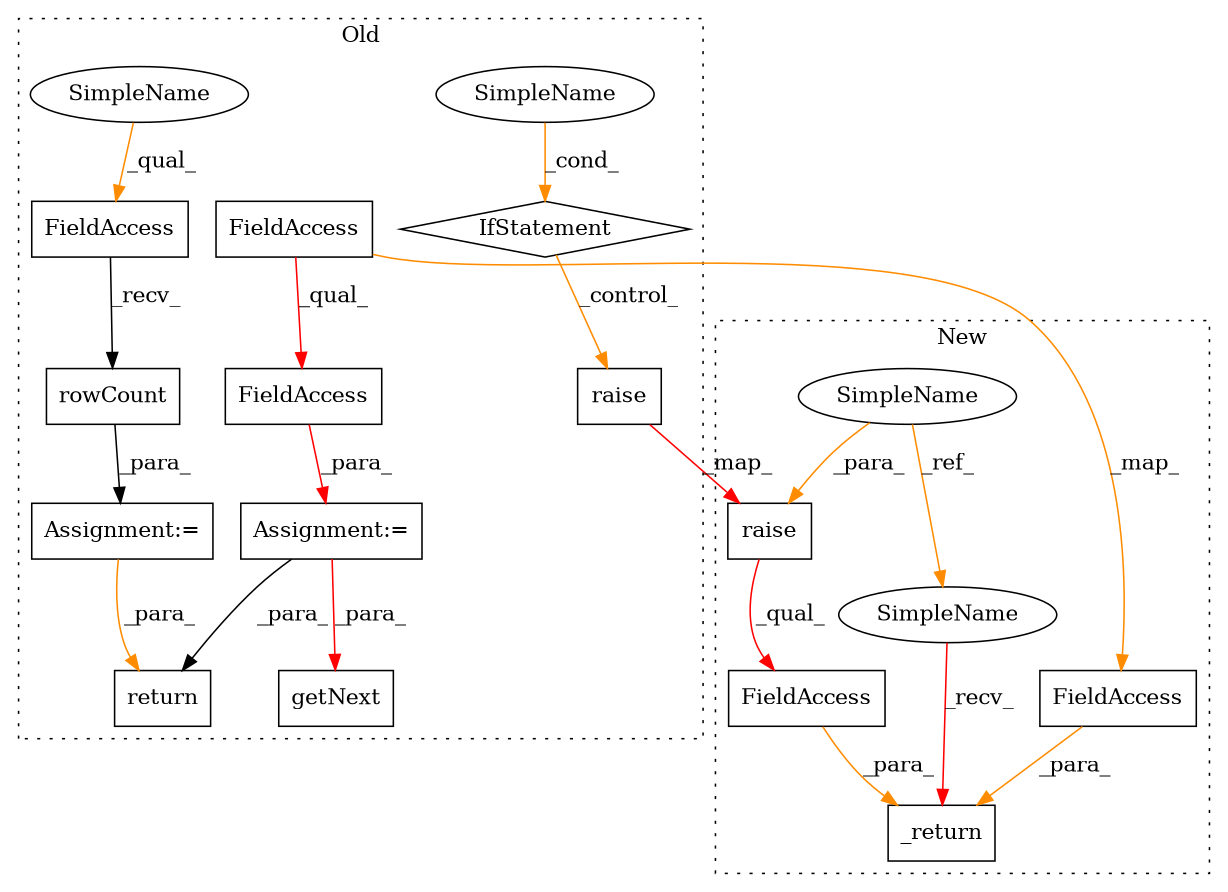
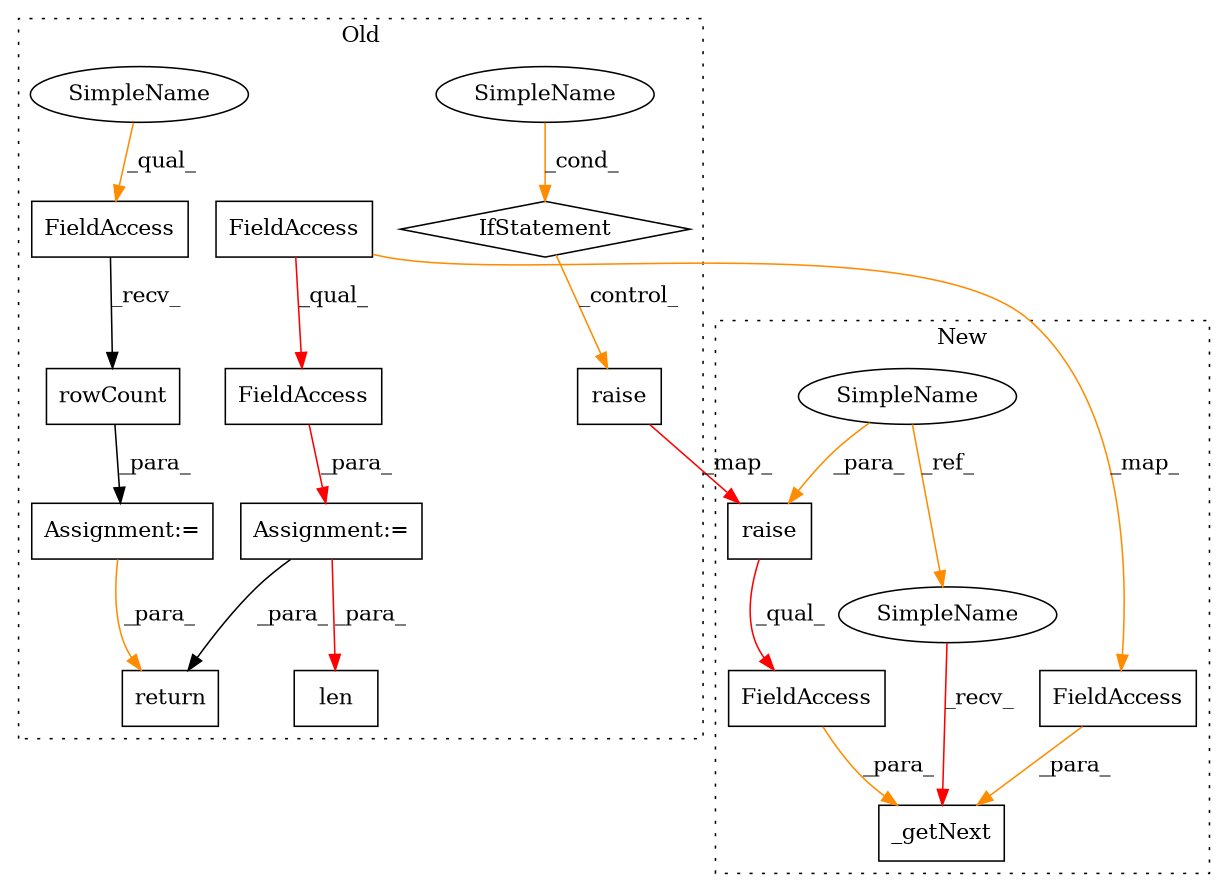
node "getNext": label "getNext" -> "len"
node "_return": label "_return" -> "_getNext"
